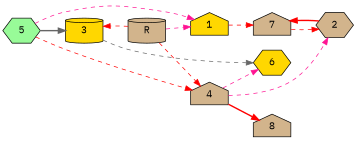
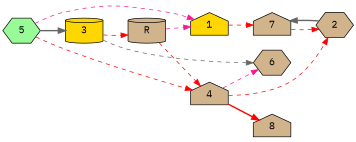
edge "2" -> "7": color red -> gray40
edge "R" -> "3": reversed
node "6": fillcolor gold -> tan
edge "4" -> "2": color deeppink -> red
